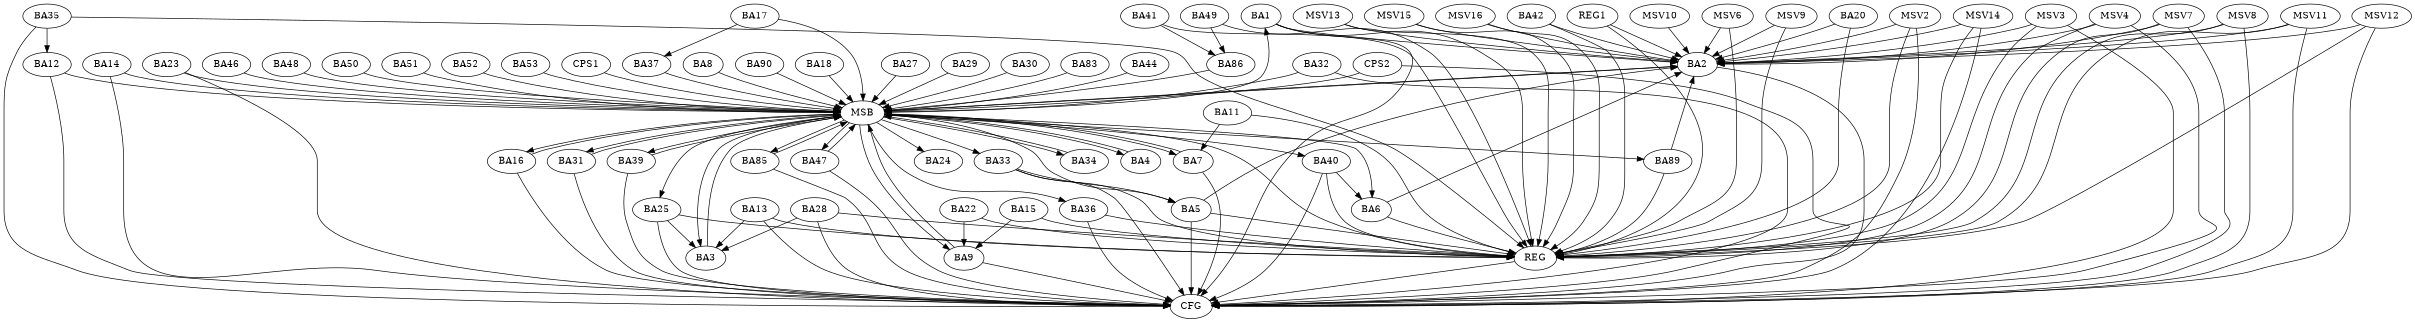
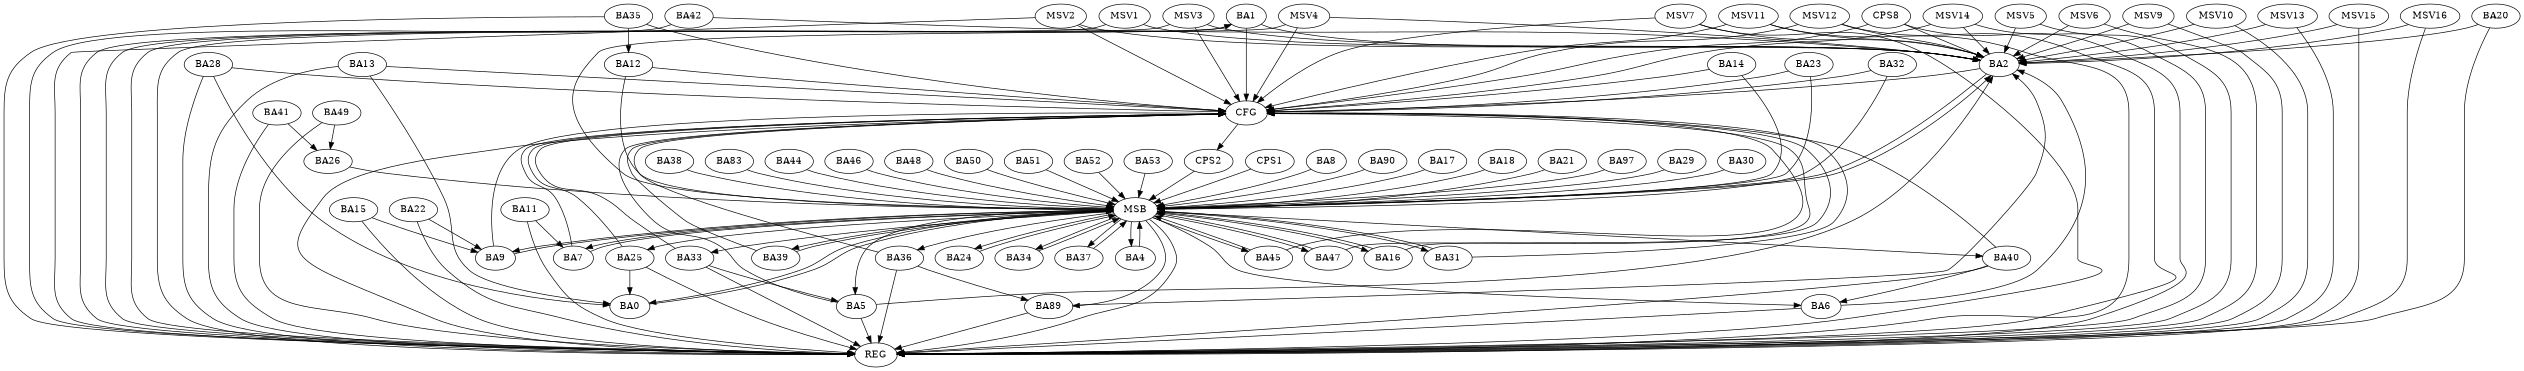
node "REG1": label "REG1" -> "MSV1"
node "MSV5": added
node "MSV8": label "MSV8" -> "CPS8"
edge "BA17" -> "BA37": now "MSB" -> "BA37"
node "BA27": label "BA27" -> "BA97"
node "BA86": label "BA86" -> "BA26"
node "BA38": added
node "BA85": label "BA85" -> "BA45"
node "BA21": added
edge "BA24" -> "MSB": added
edge "CPS2" -> "CFG": reversed
node "BA3": label "BA3" -> "BA0"
edge "BA36" -> "BA89": added
edge "MSV10" -> "REG": added
